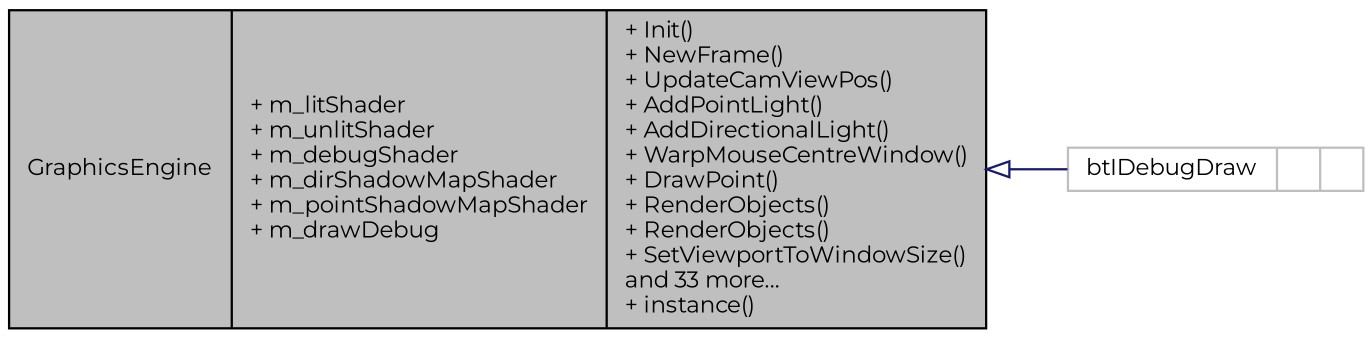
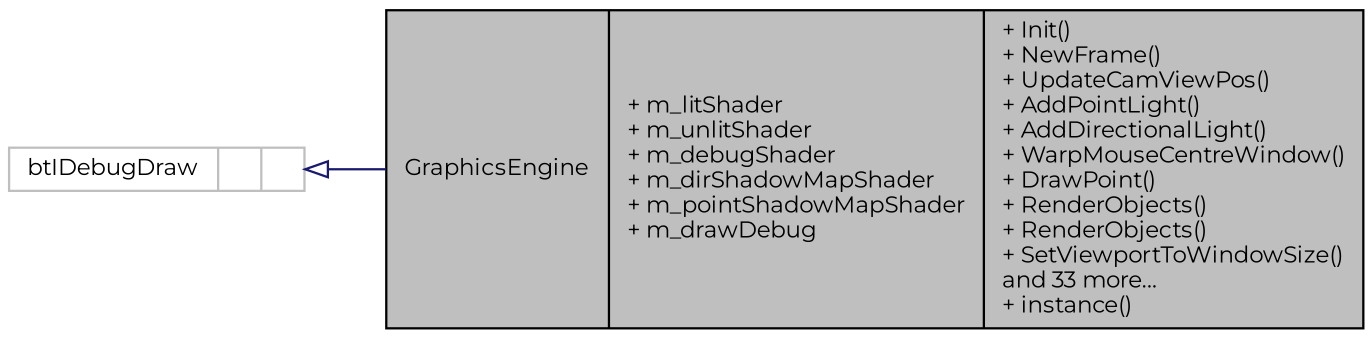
edge "btIDebugDraw" -> "GraphicsEngine": reversed
